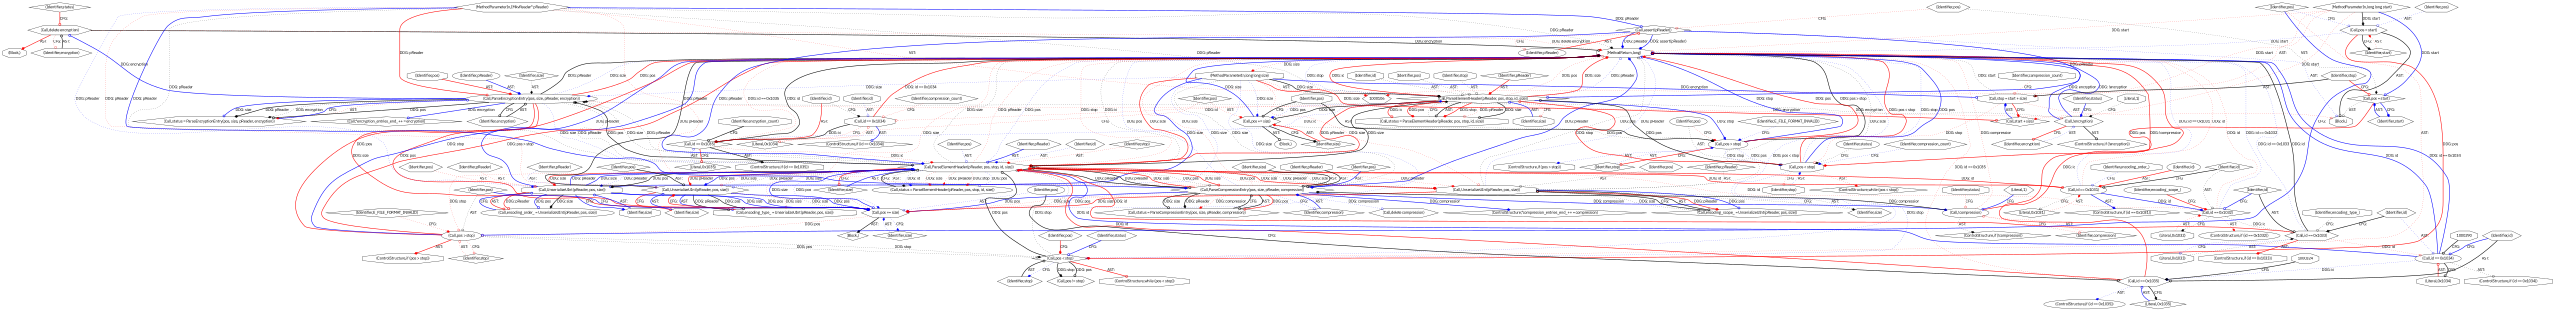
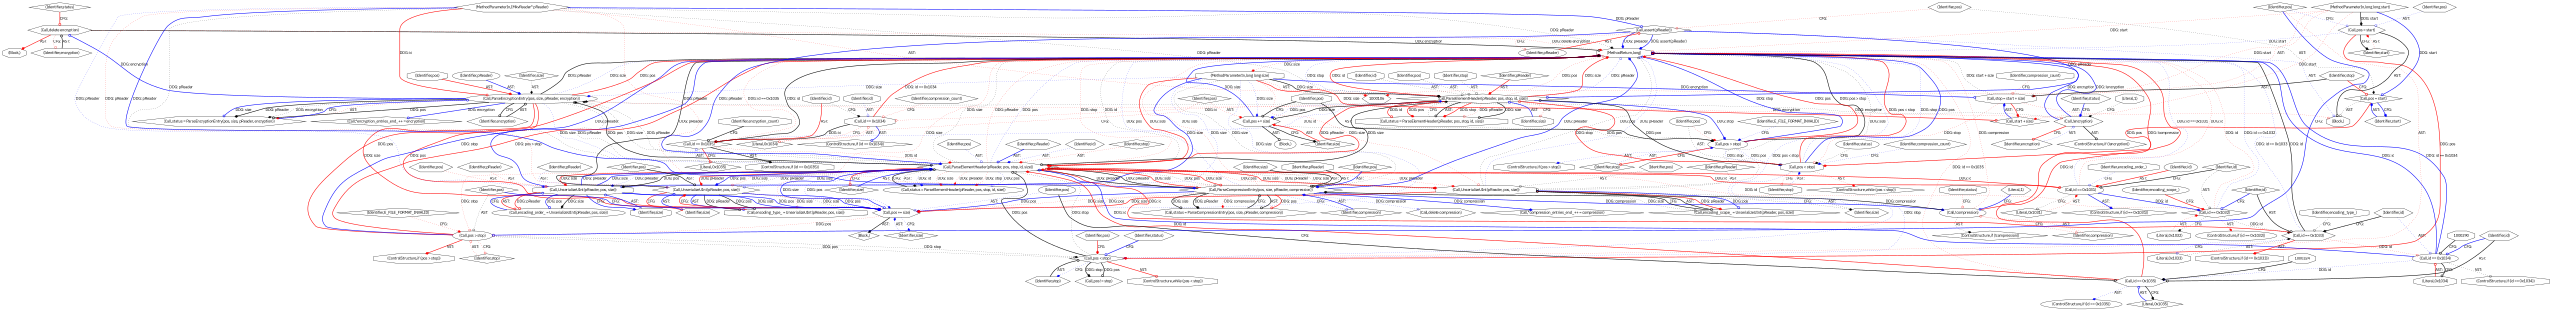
edge "(MethodParameterIn,IMkvReader* pReader)" -> "(Call,ParseEncryptionEntry(pos, size, pReader, encryption))": label "DDG: pReader" -> "DDG: id"
edge "(Call,stop = start + size)" -> "(MethodReturn,long)": label "DDG: start" -> "DDG: start + size"
node "(ControlStructure,*compression_entries_end_++ = compression)": label "(ControlStructure,*compression_entries_end_++ = compression)" -> "(Call,*compression_entries_end_++ = compression)"
edge "(Call,id == 0x1032)" -> "(Call,id == 0x1033)": arrowhead odot -> diamond
